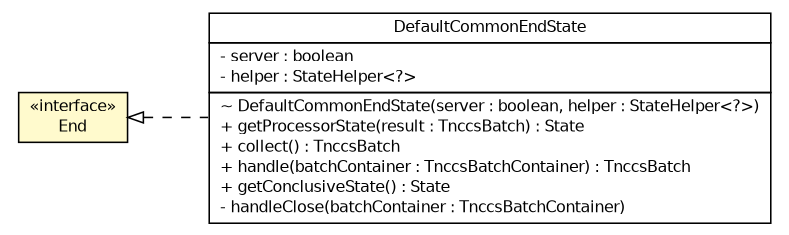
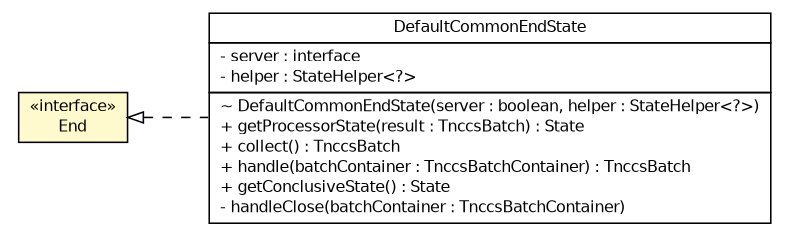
node "DefaultCommonEndState": text "- server : boolean" -> "- server : interface"
